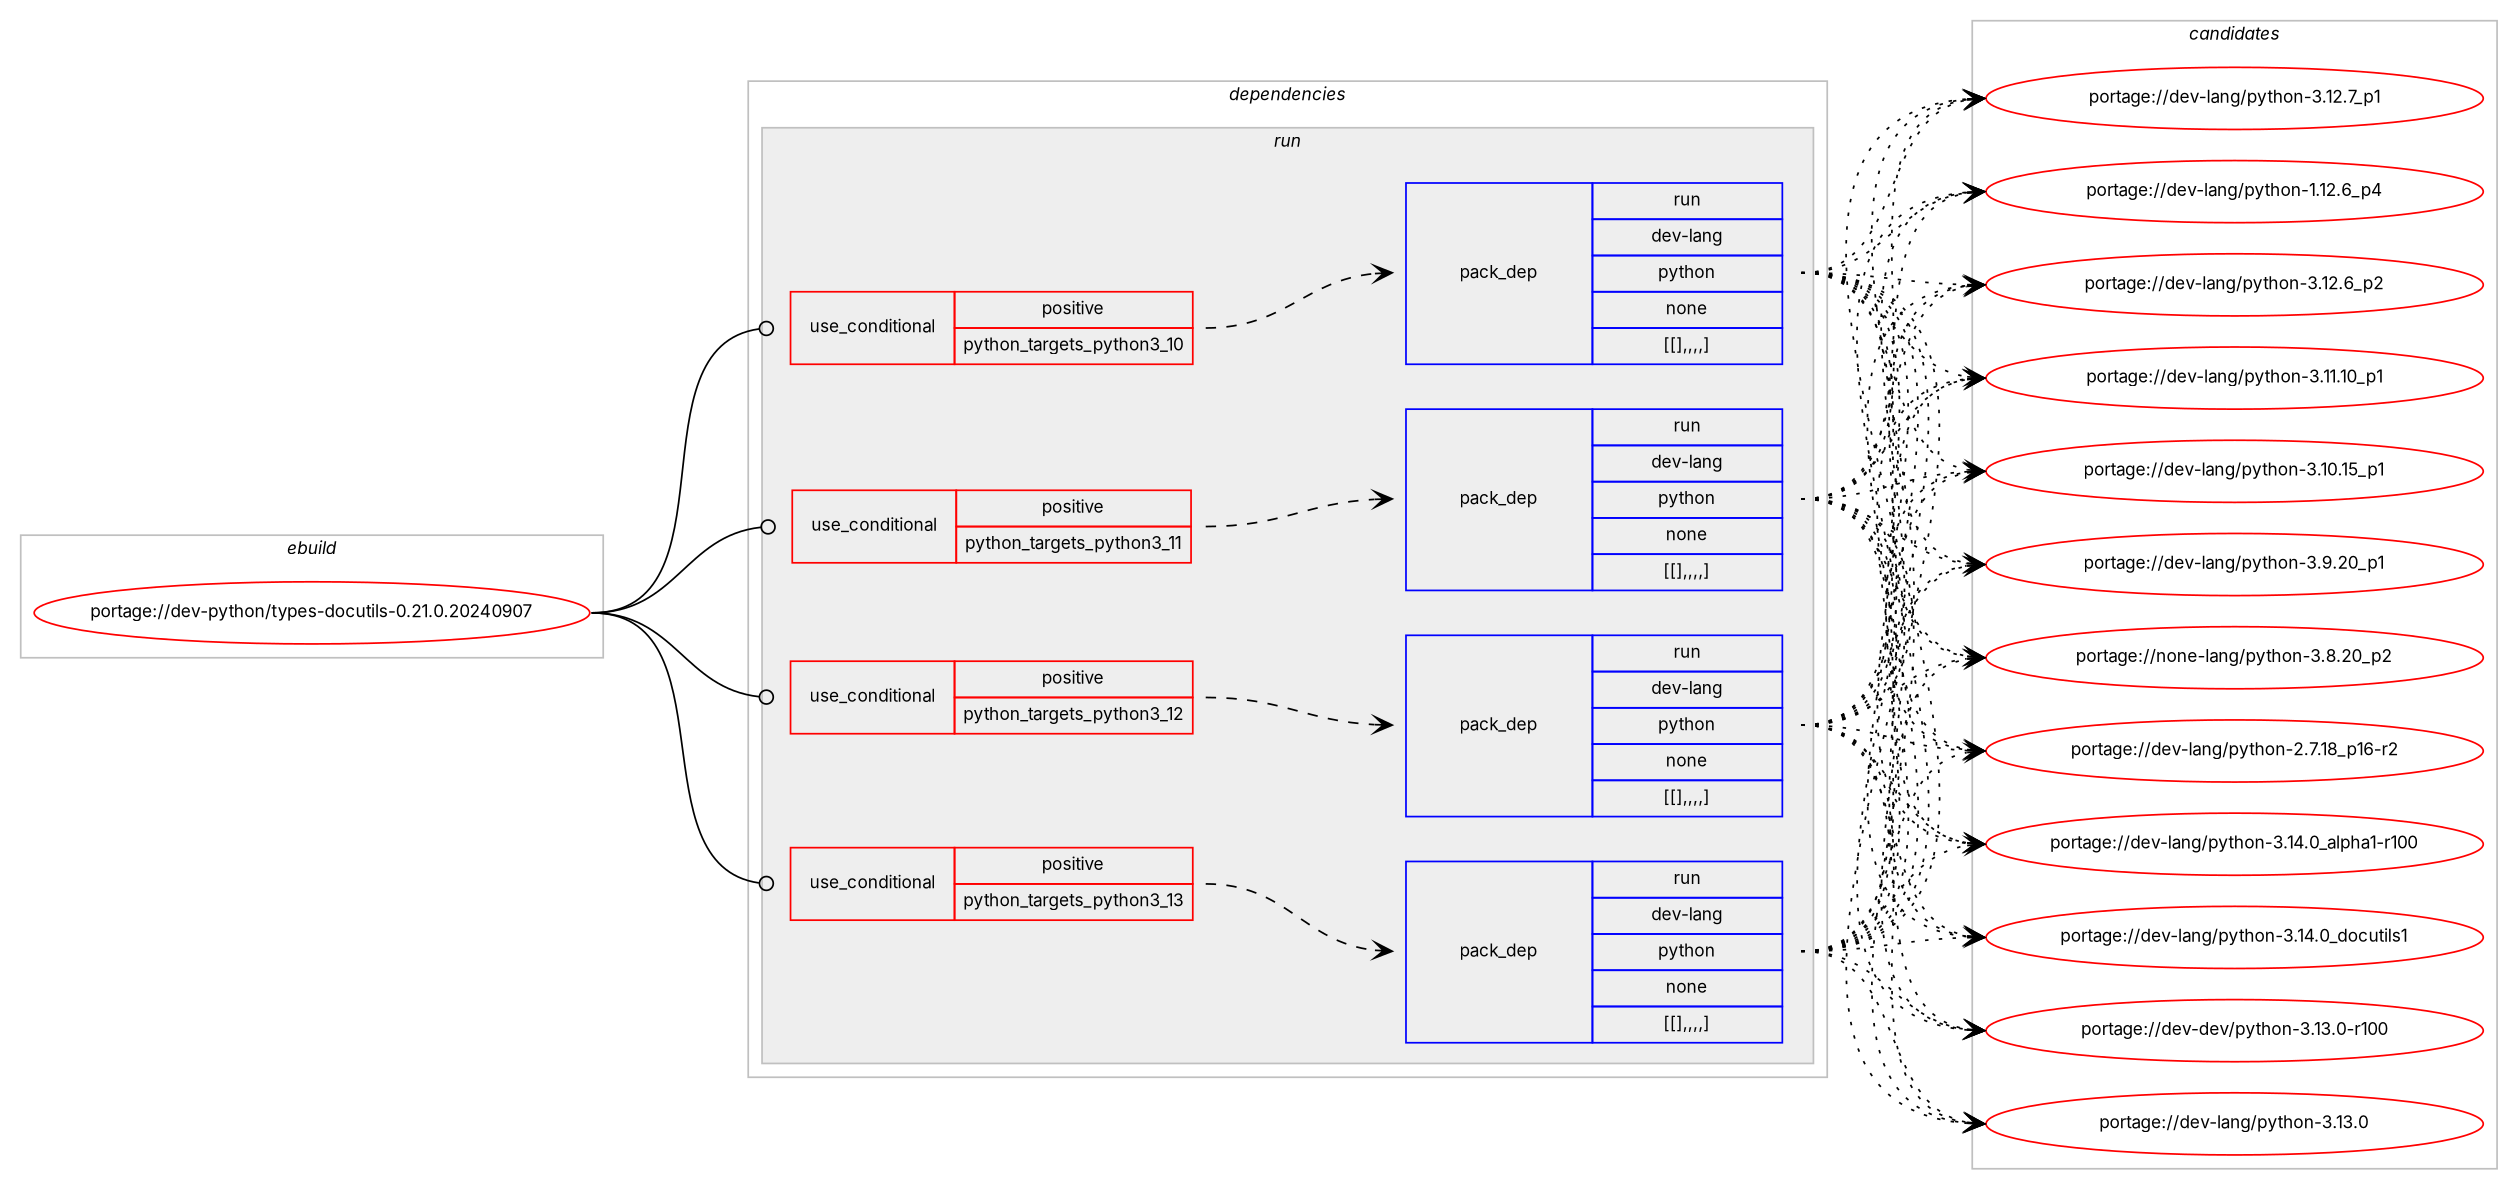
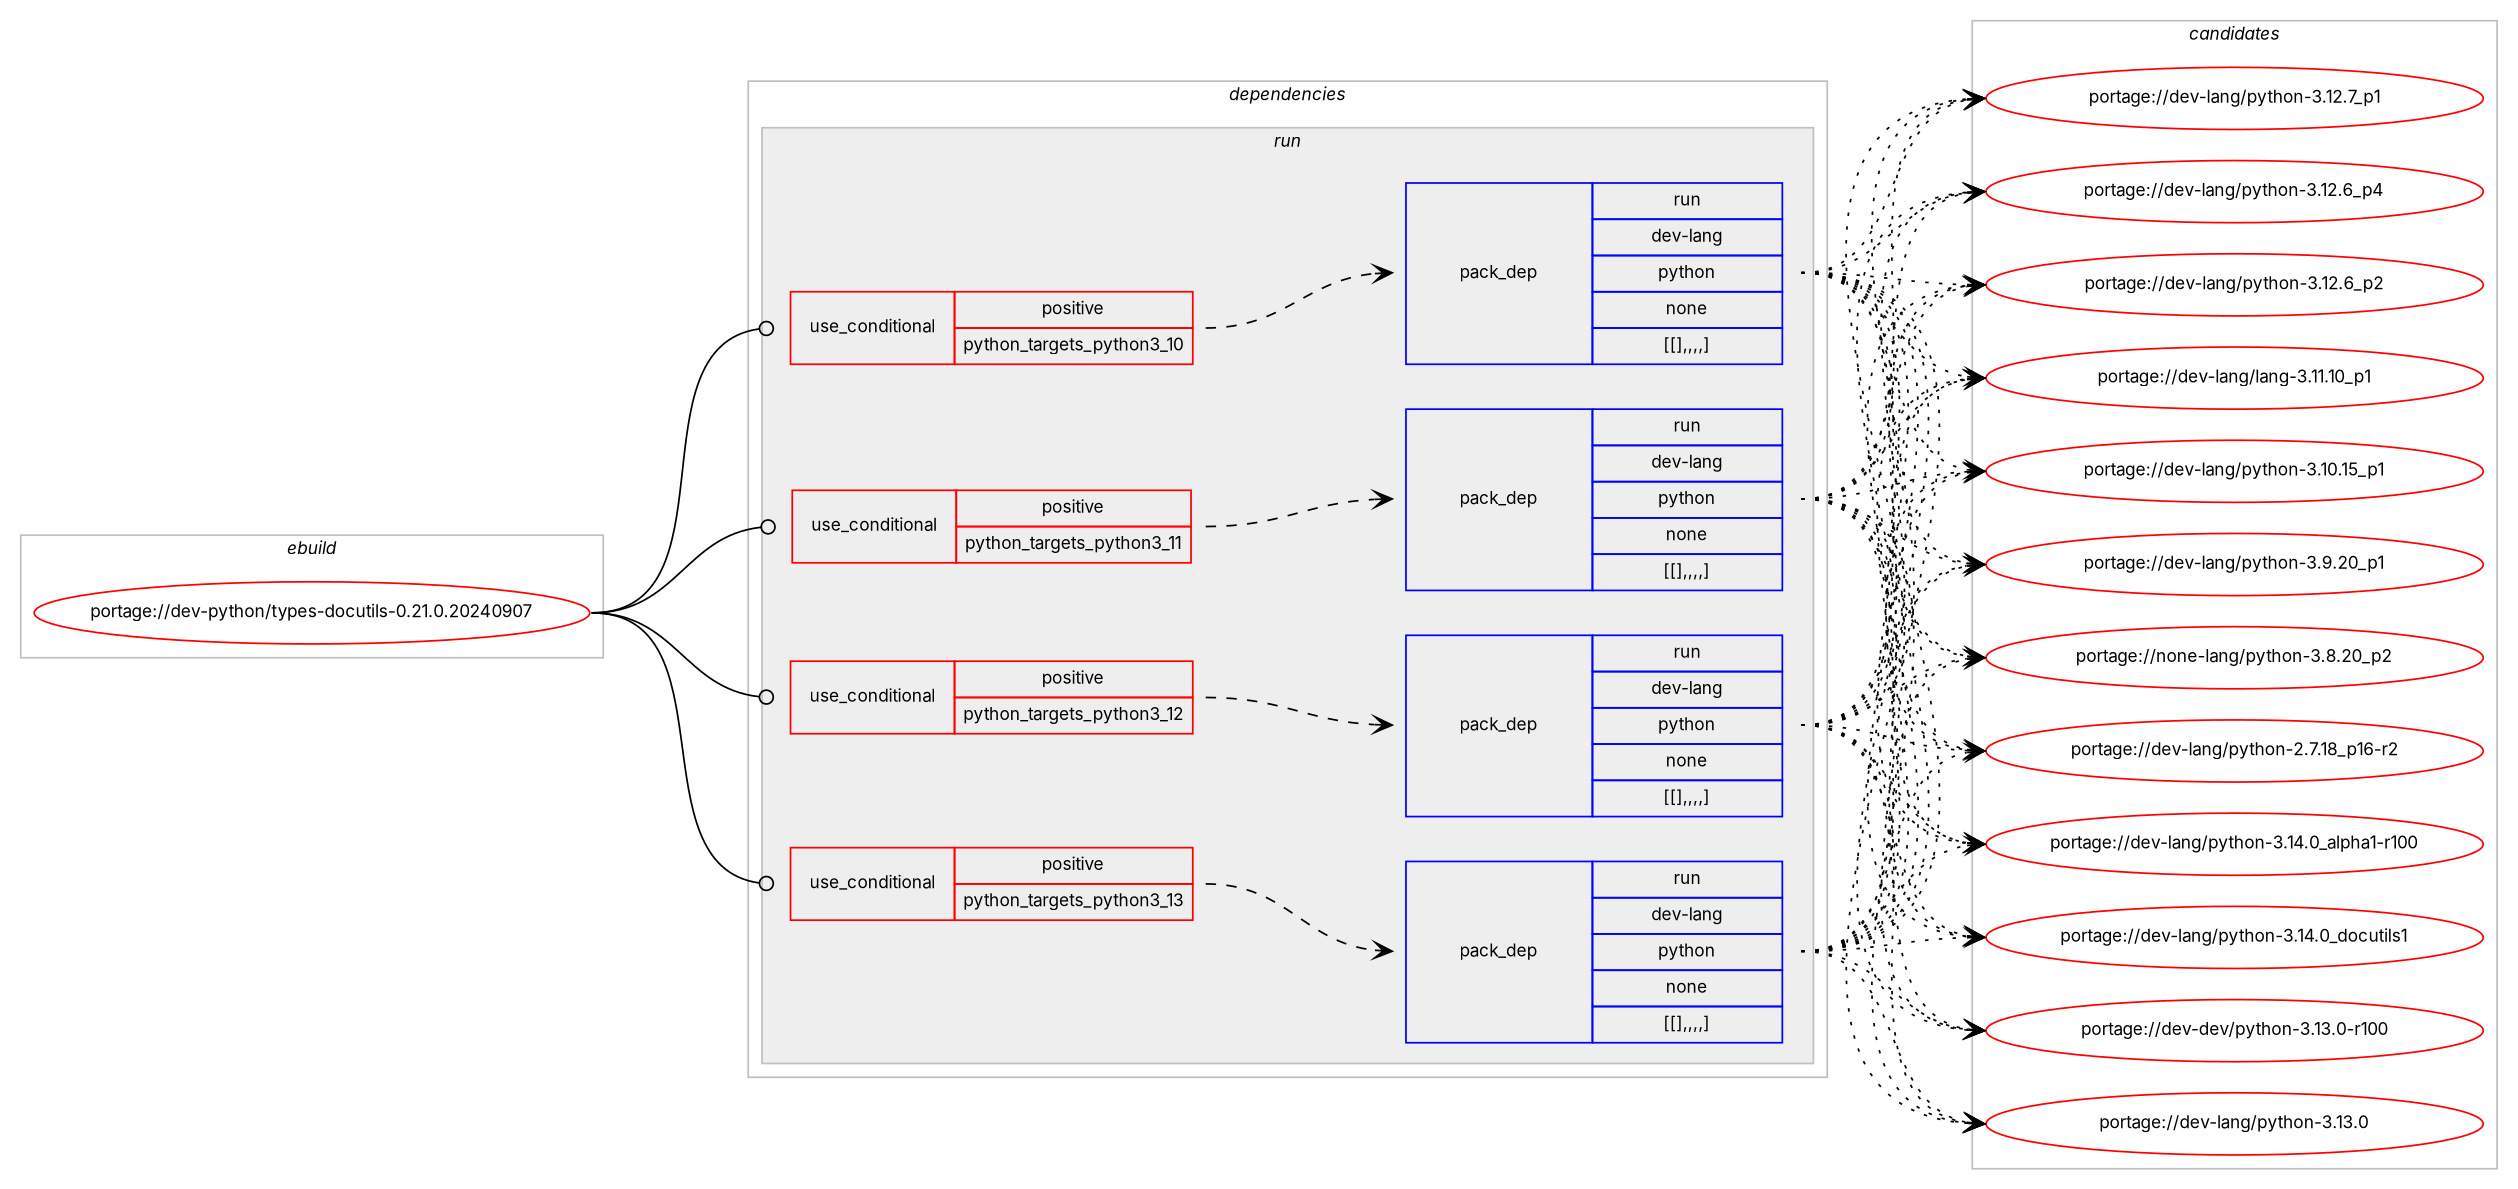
node "portage://dev-lang/python-1.12.6_p4": label "portage://dev-lang/python-1.12.6_p4" -> "portage://dev-lang/python-3.12.6_p4"
node "portage://dev-lang/python-3.11.10_p1": label "portage://dev-lang/python-3.11.10_p1" -> "portage://dev-lang/lang-3.11.10_p1"
